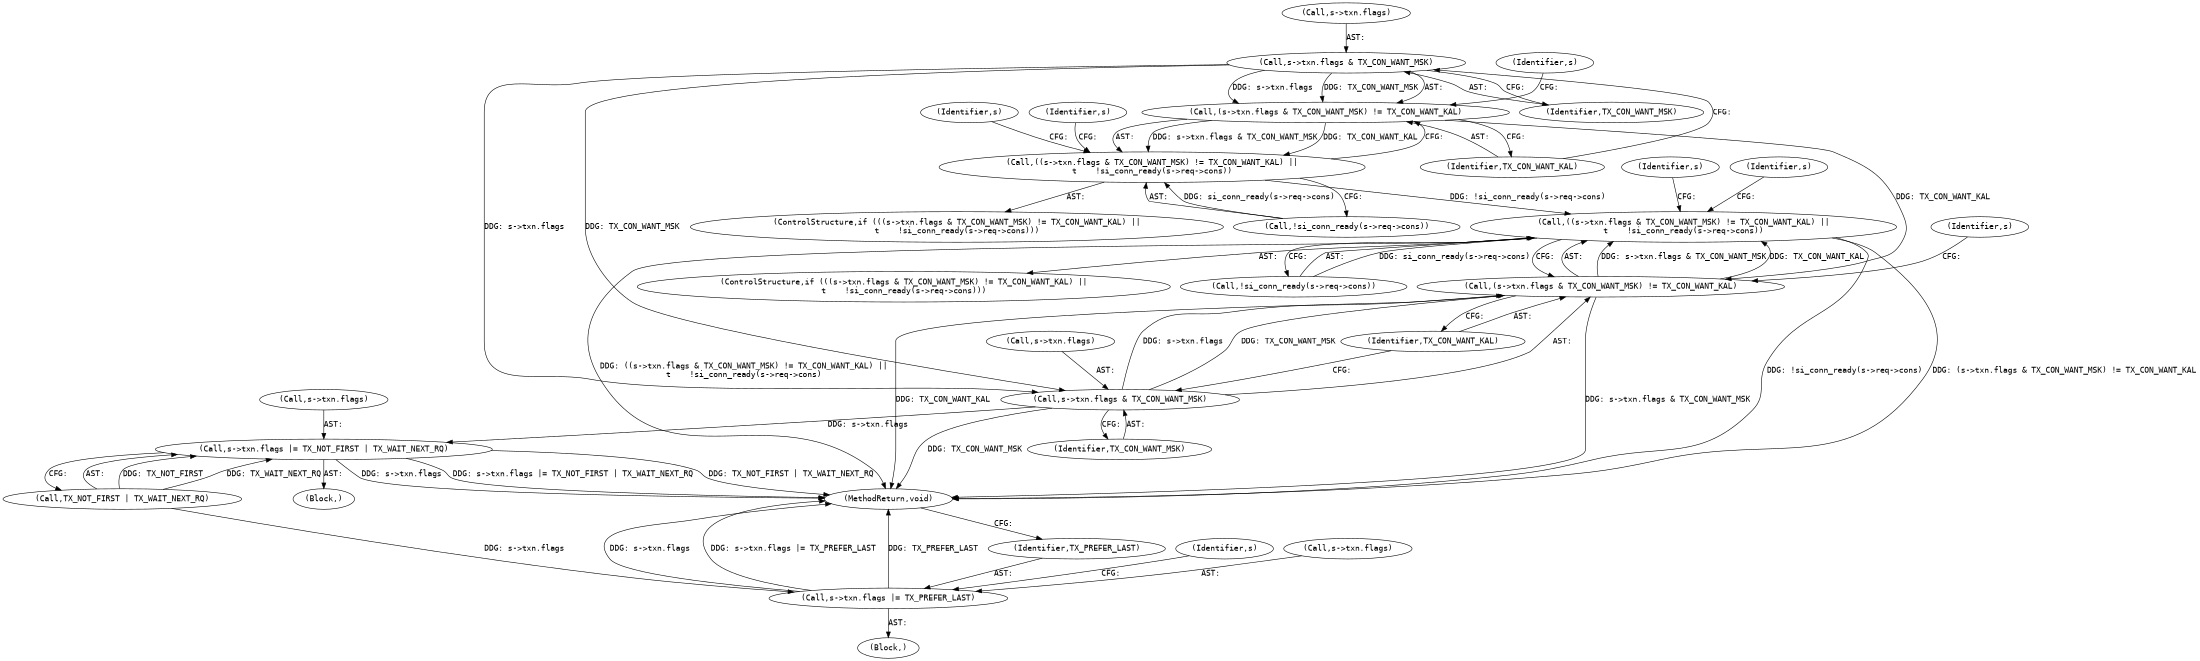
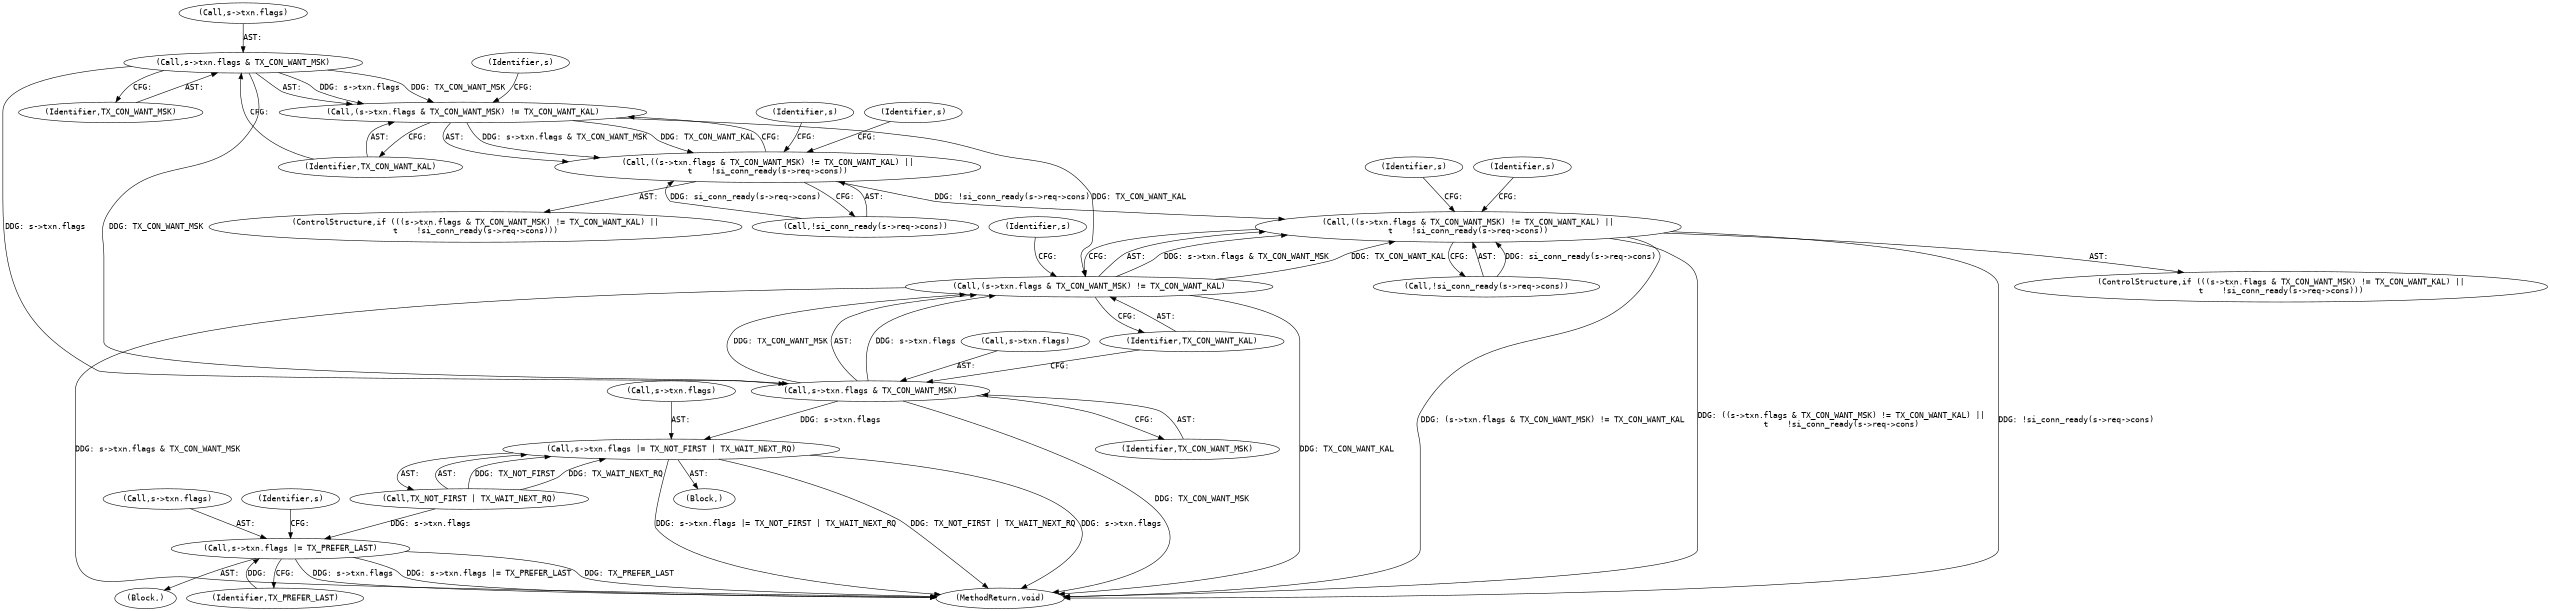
edge "(Call,s->txn.flags |= TX_NOT_FIRST | TX_WAIT_NEXT_RQ)" -> "(Call,TX_NOT_FIRST | TX_WAIT_NEXT_RQ)": label "CFG: " -> "AST: "
edge "(MethodReturn,void)" -> "(Identifier,TX_PREFER_LAST)": now "(Call,s->txn.flags |= TX_PREFER_LAST)" -> "(Identifier,TX_PREFER_LAST)"
edge "(Identifier,TX_PREFER_LAST)" -> "(Call,s->txn.flags |= TX_PREFER_LAST)": label "AST: " -> "DDG: "
